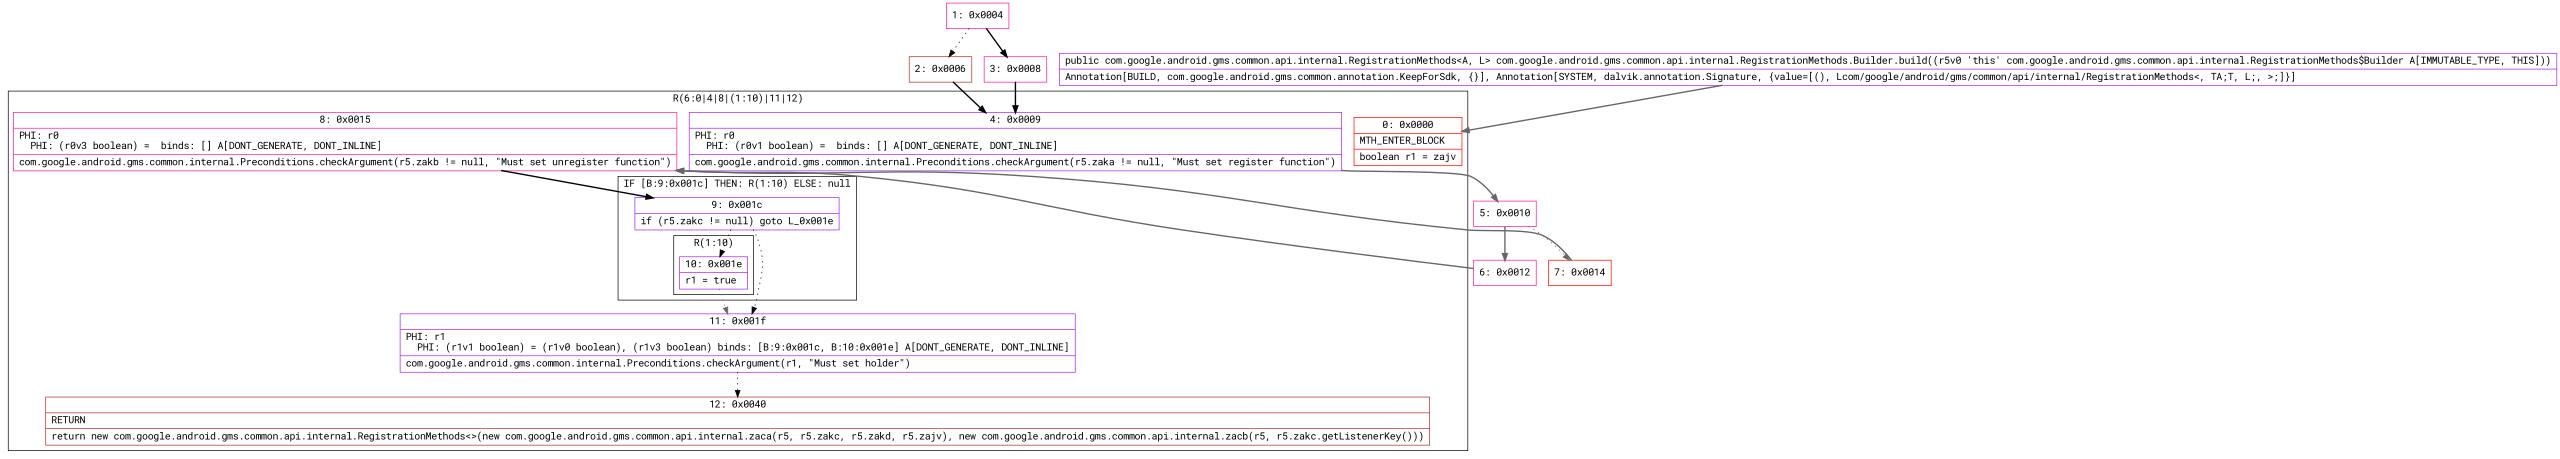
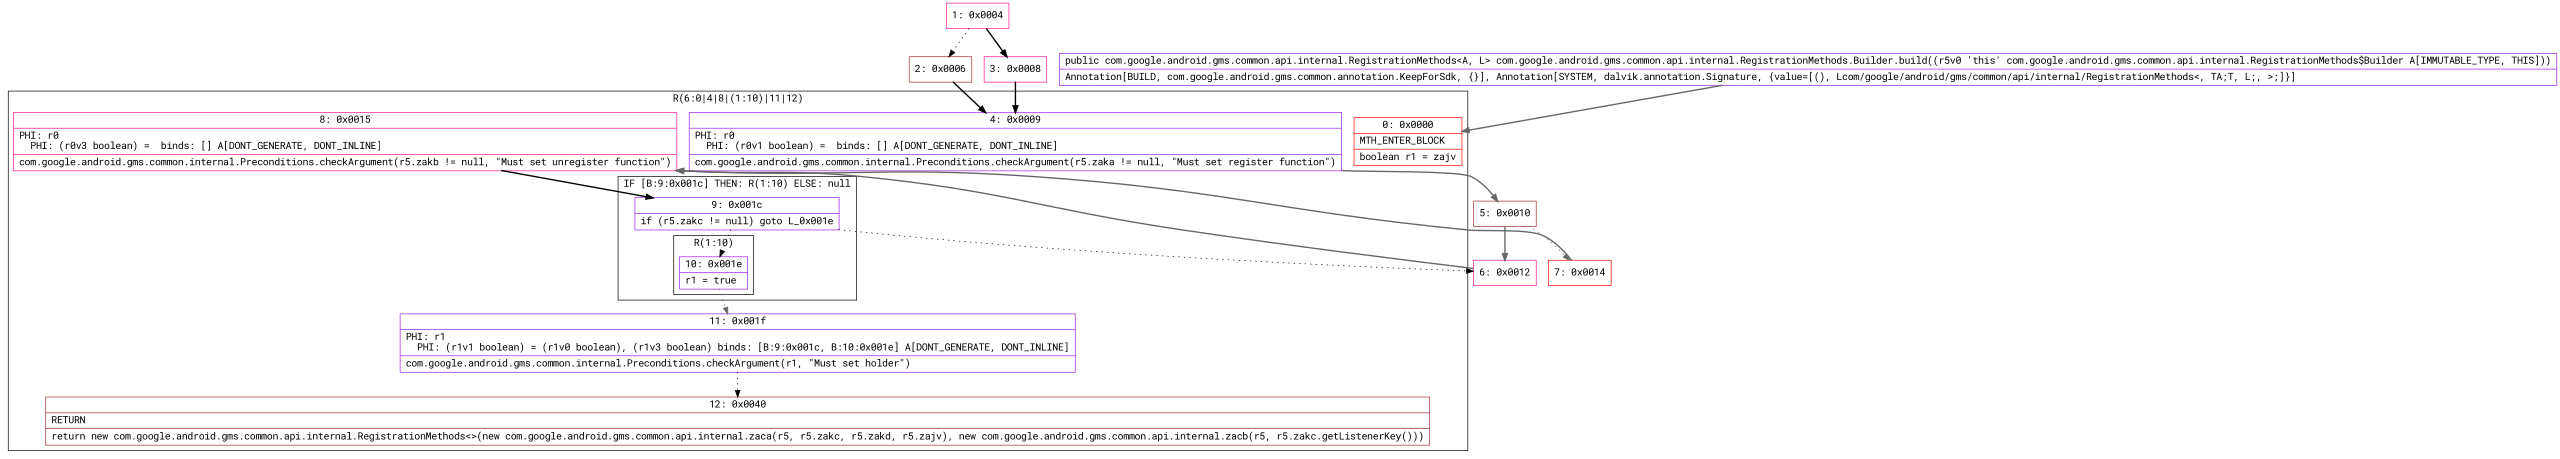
node "5: 0x0010": color deeppink -> brown
edge "9: 0x001c" -> "11: 0x001f": now "9: 0x001c" -> "6: 0x0012"
